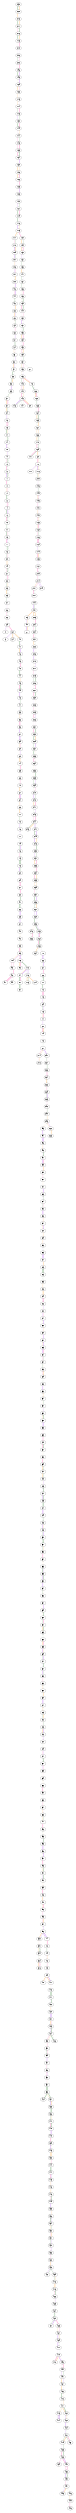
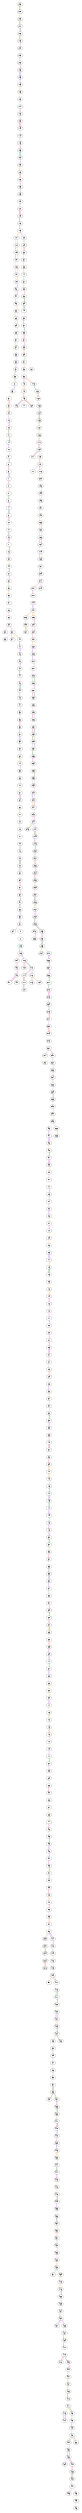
node "84": added
